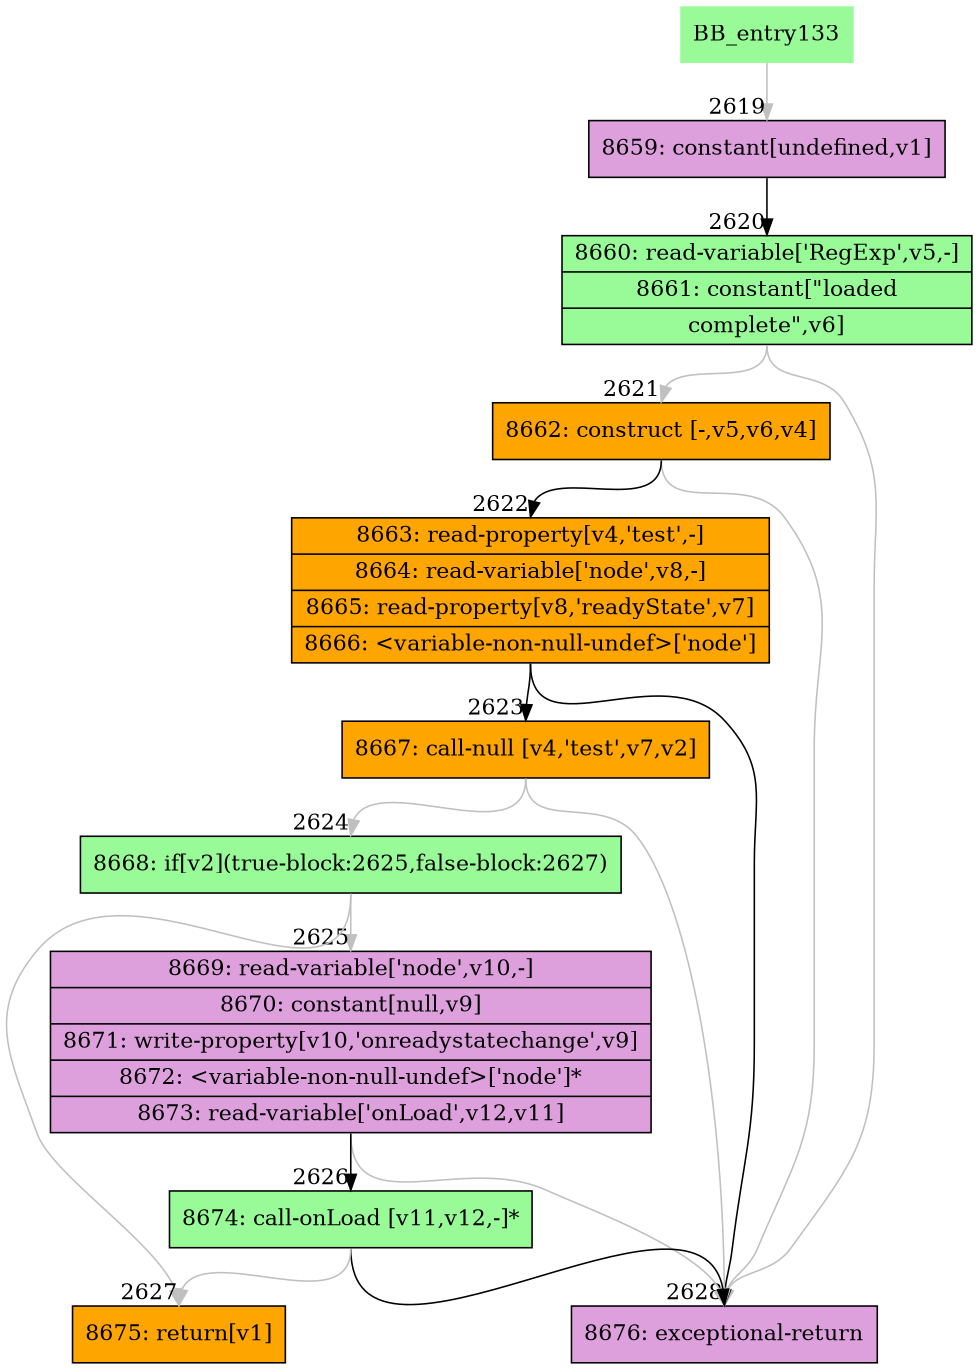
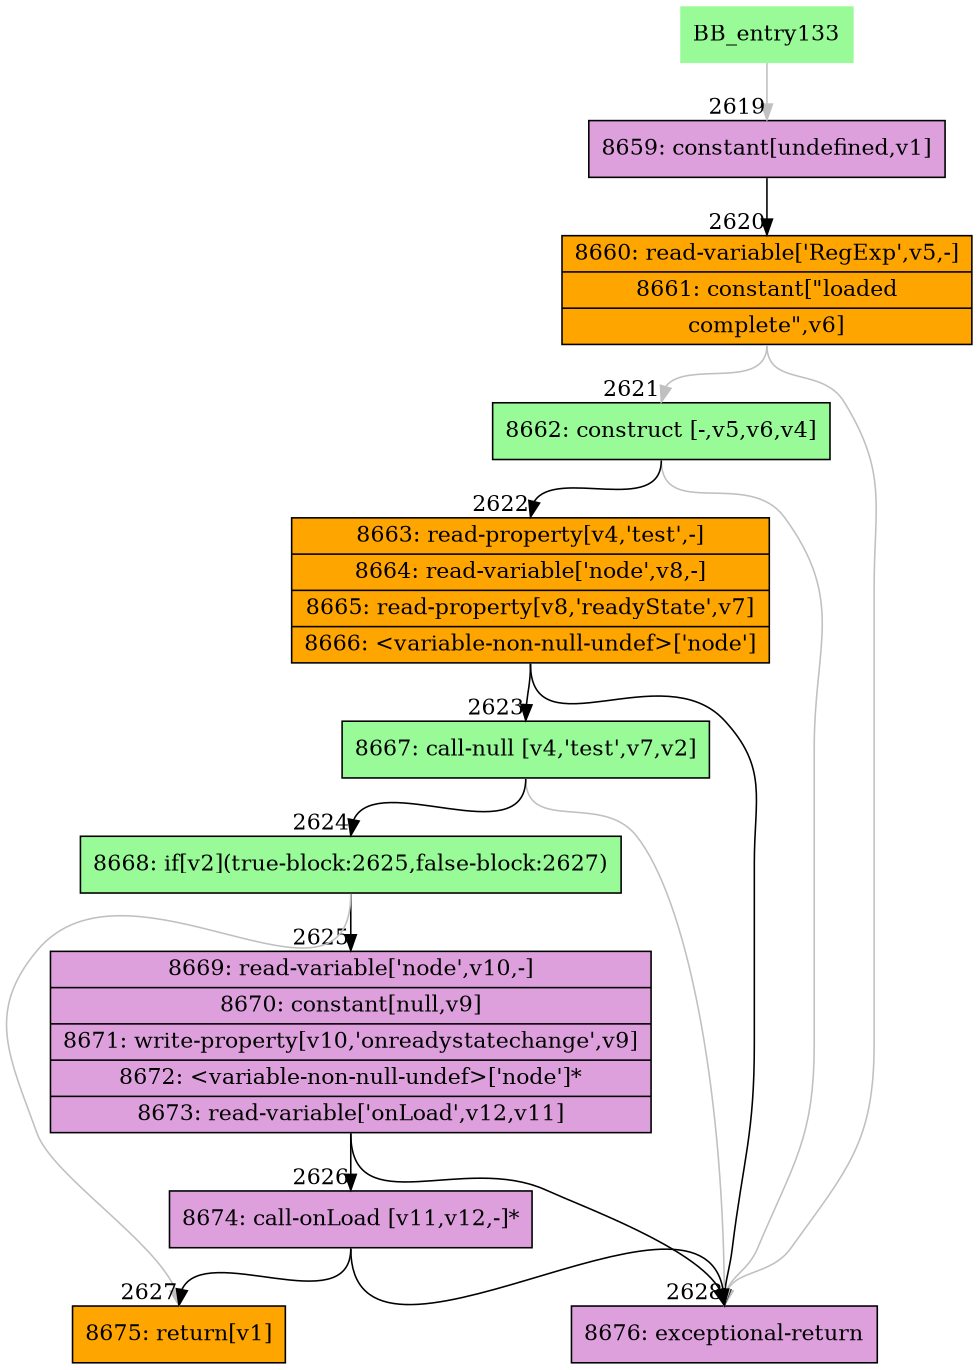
node "8660: read-variable['RegExp',v5,-]": fillcolor palegreen -> orange
node "8662: construct [-,v5,v6,v4]": fillcolor orange -> palegreen
node "8667: call-null [v4,'test',v7,v2]": fillcolor orange -> palegreen
edge "8667: call-null [v4,'test',v7,v2]" -> "8668: if[v2](true-block:2625,false-block:2627)": color gray -> black
edge "8668: if[v2](true-block:2625,false-block:2627)" -> "8669: read-variable['node',v10,-]": color gray -> black
edge "8669: read-variable['node',v10,-]" -> "8676: exceptional-return": color gray -> black
node "8674: call-onLoad [v11,v12,-]*": fillcolor palegreen -> plum
edge "8674: call-onLoad [v11,v12,-]*" -> "8675: return[v1]": color gray -> black
